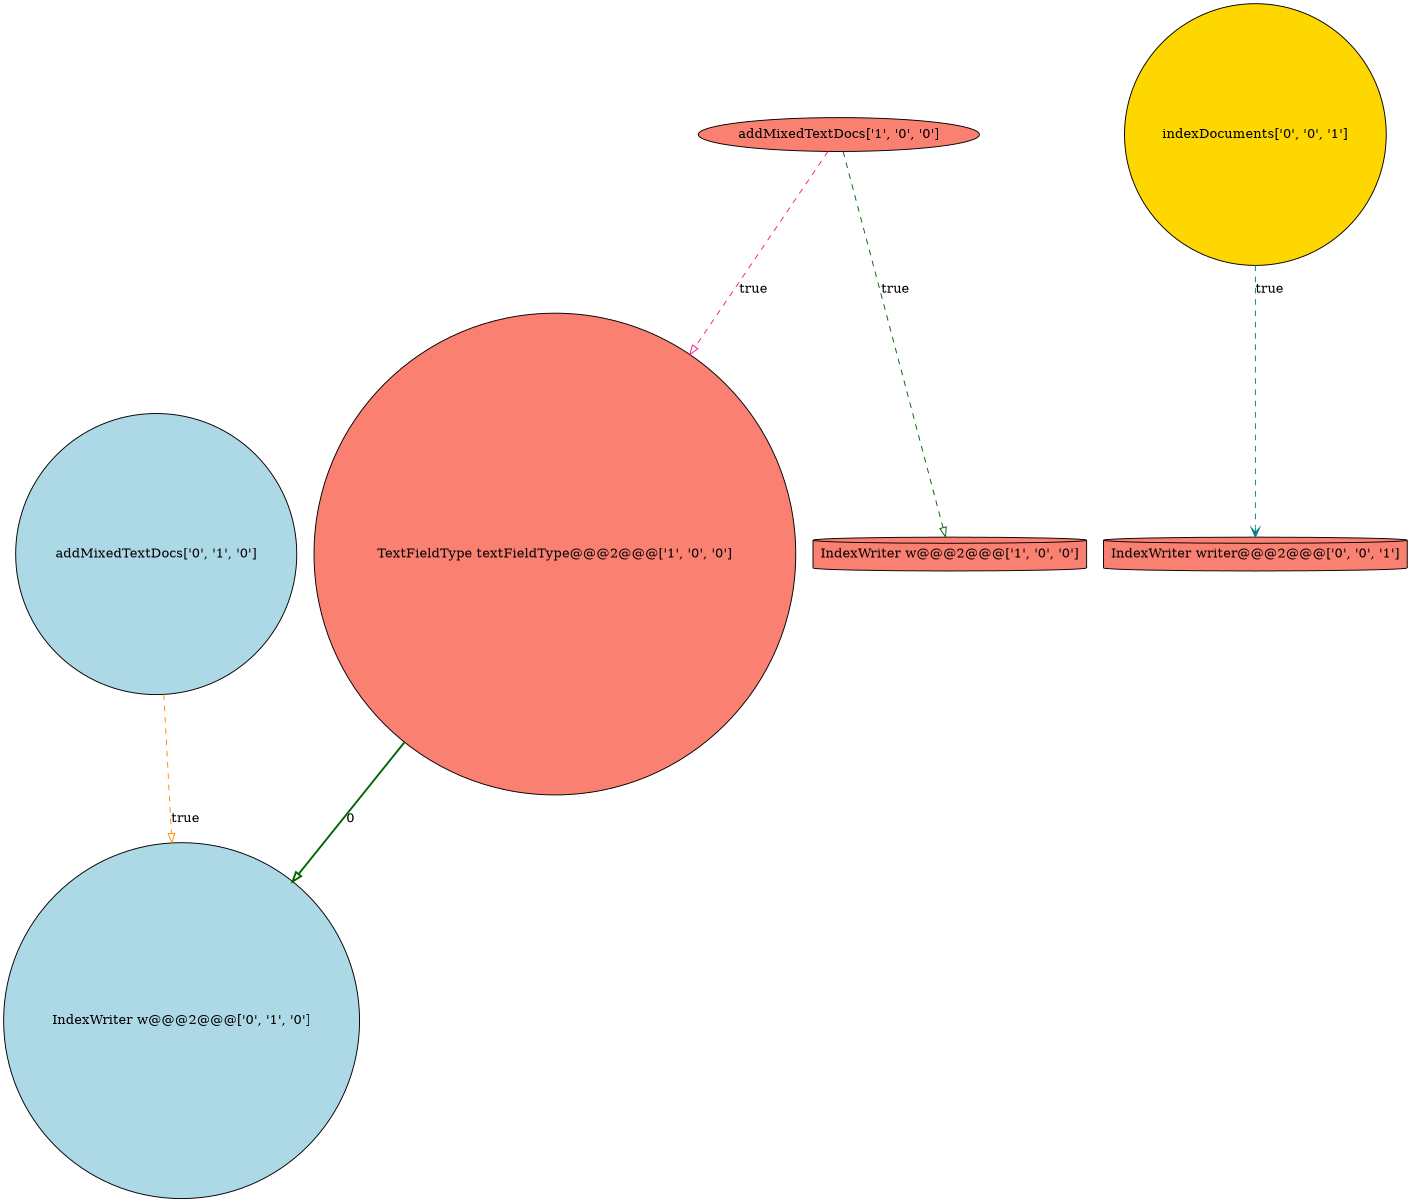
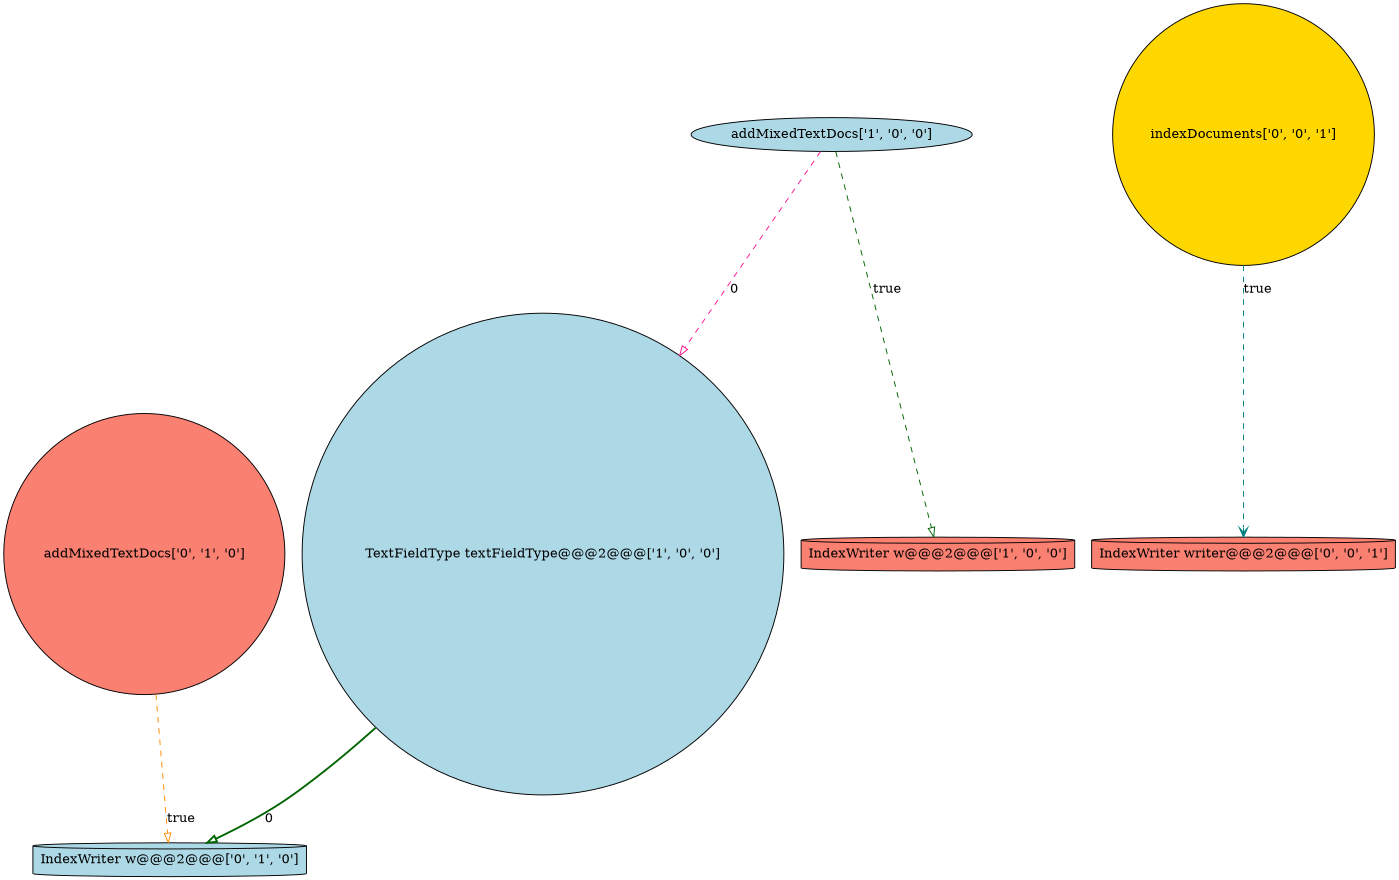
node "addMixedTextDocs['1', '0', '0']": fillcolor salmon -> lightblue
edge "addMixedTextDocs['1', '0', '0']" -> "TextFieldType textFieldType@@@2@@@['1', '0', '0']": label "true" -> "0"
node "addMixedTextDocs['0', '1', '0']": fillcolor lightblue -> salmon
node "TextFieldType textFieldType@@@2@@@['1', '0', '0']": fillcolor salmon -> lightblue
node "IndexWriter w@@@2@@@['0', '1', '0']": shape circle -> cylinder
